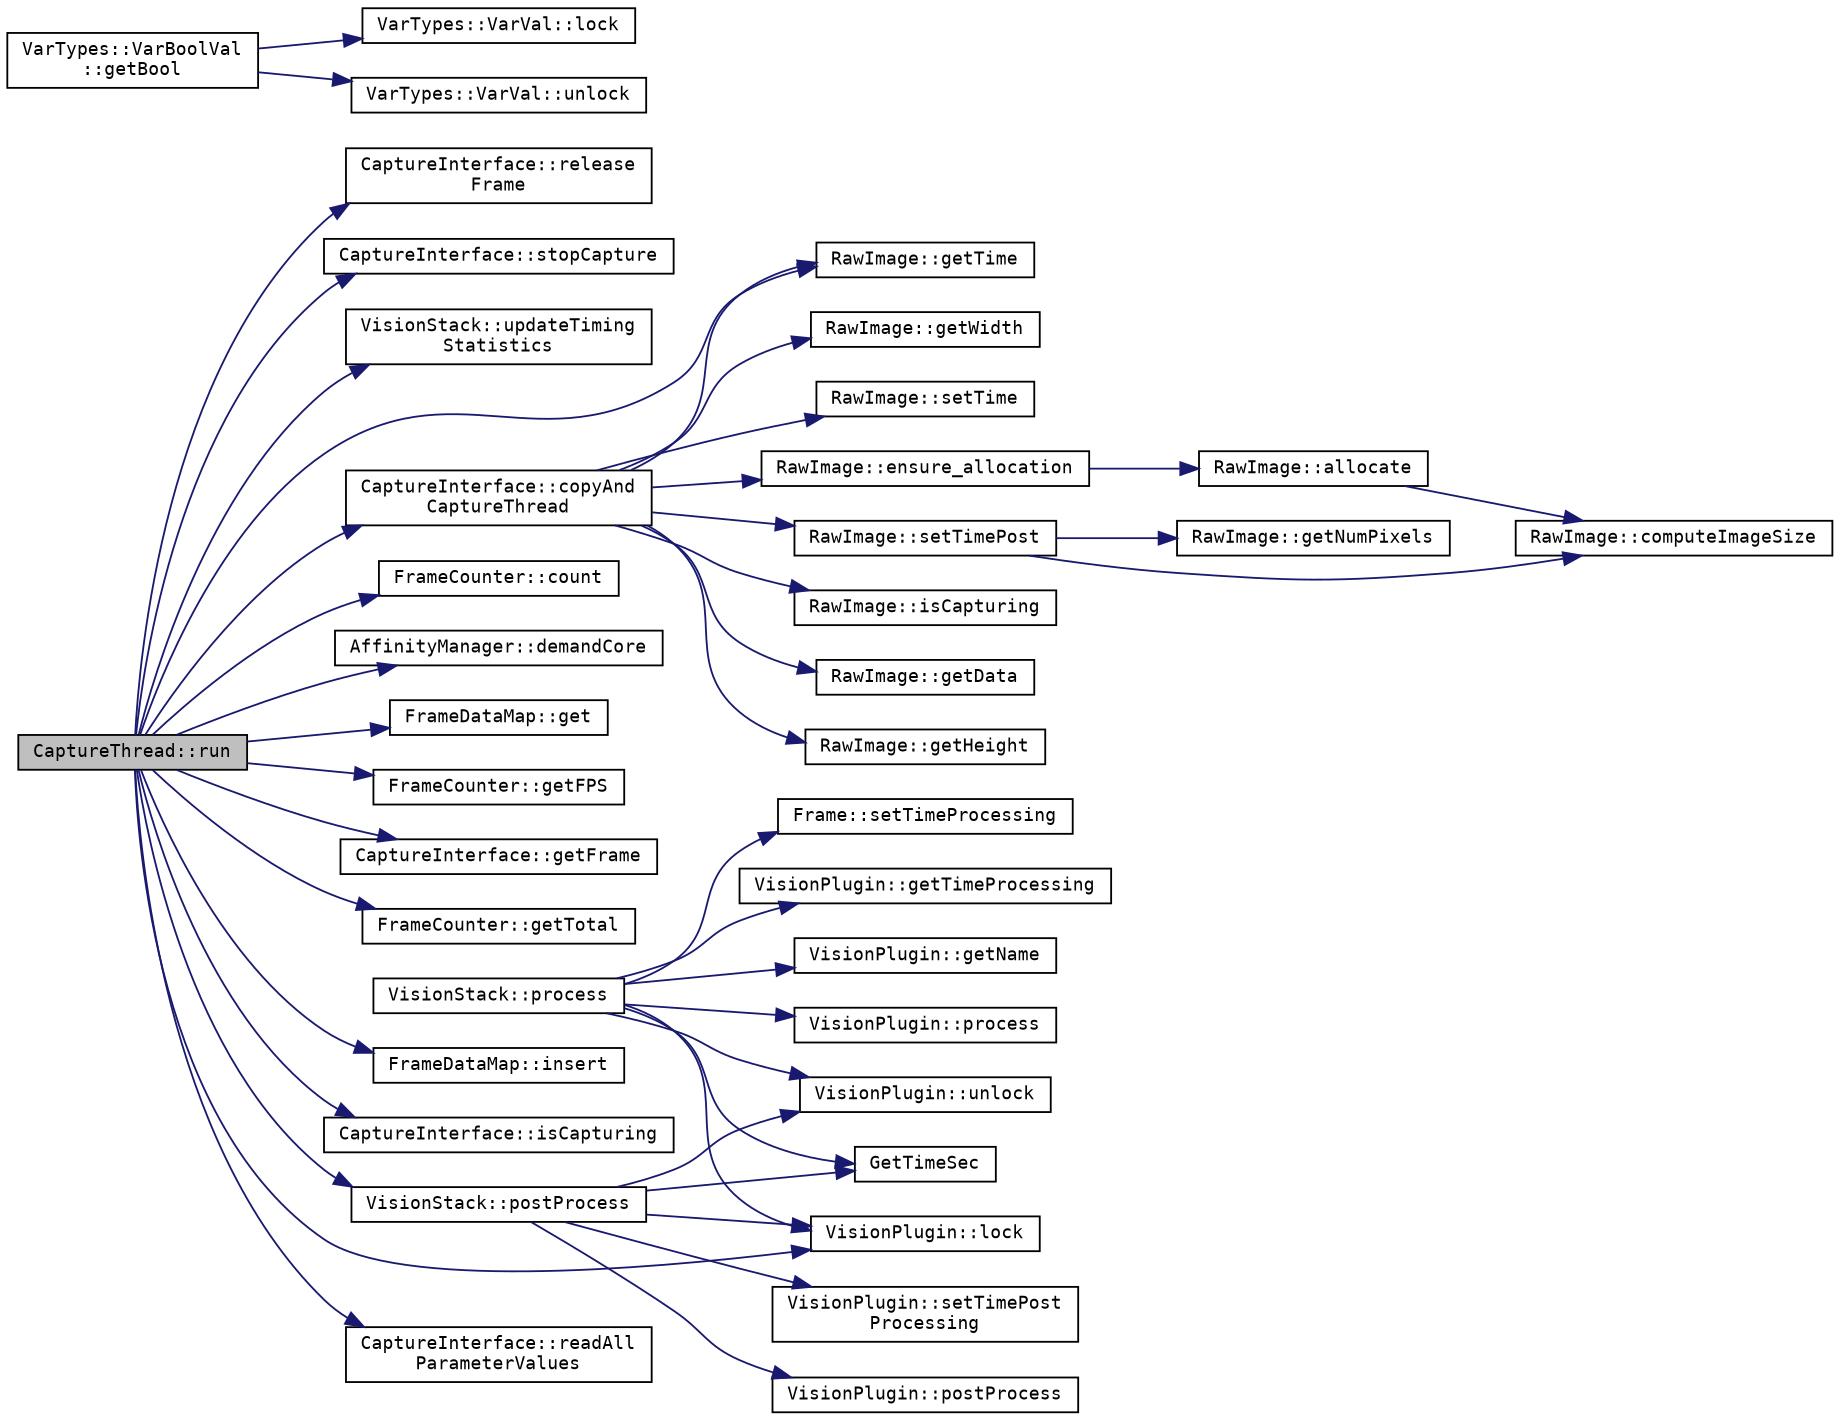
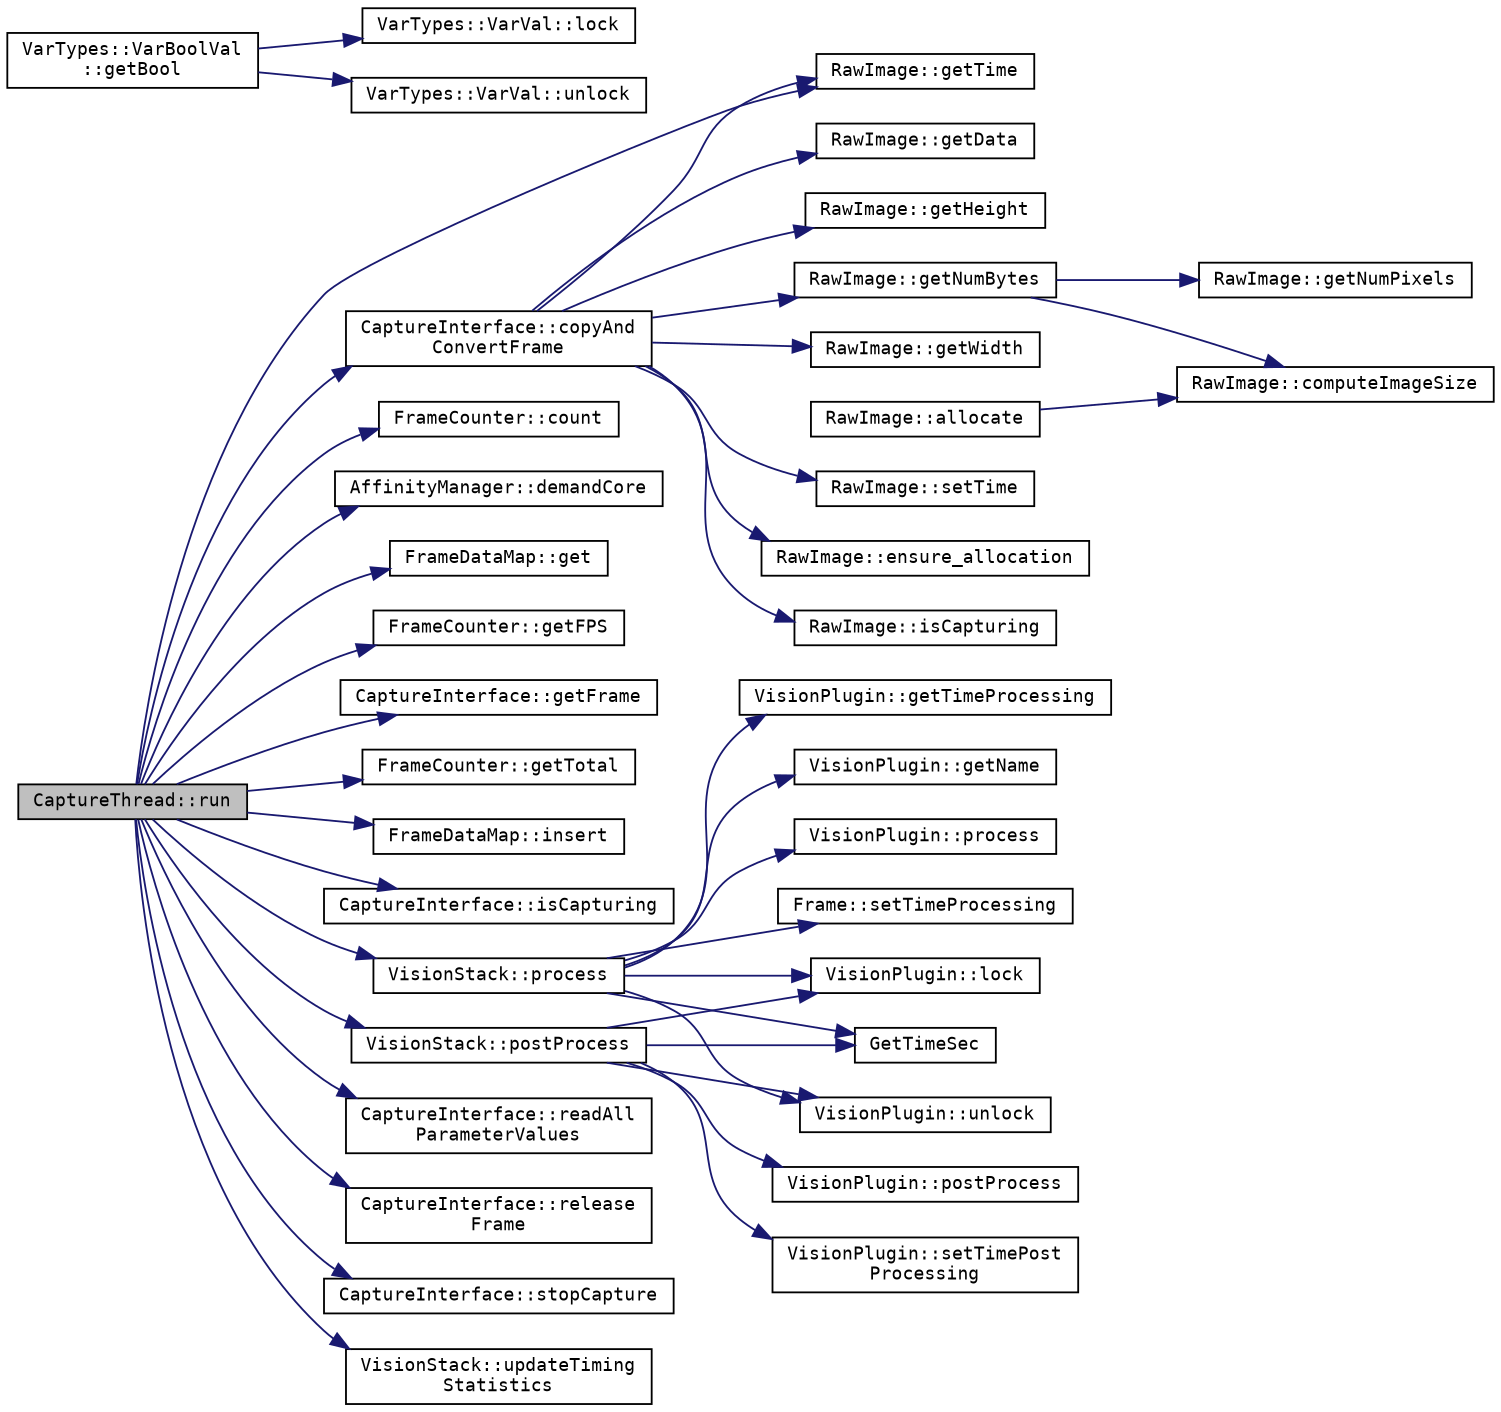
edge "RawImage::ensure_allocation" -> "RawImage::allocate": removed
node "CaptureInterface::copyAnd CaptureThread": label "CaptureInterface::copyAnd CaptureThread" -> "CaptureInterface::copyAnd ConvertFrame"
node "RawImage::setTimePost": label "RawImage::setTimePost" -> "RawImage::getNumBytes"
edge "CaptureThread::run" -> "VisionPlugin::lock": now "CaptureThread::run" -> "VisionStack::process"
